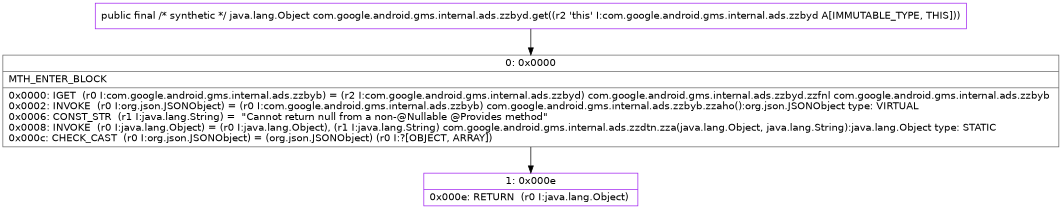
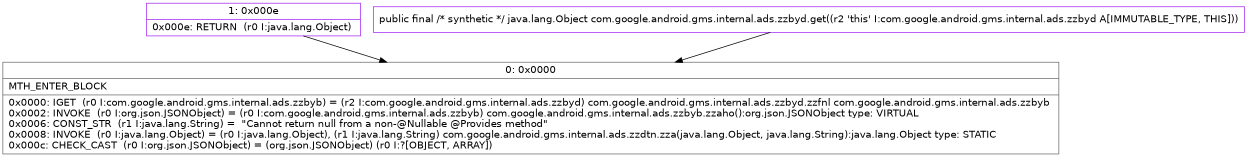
edge "0: 0x0000" -> "1: 0x000e": reversed
